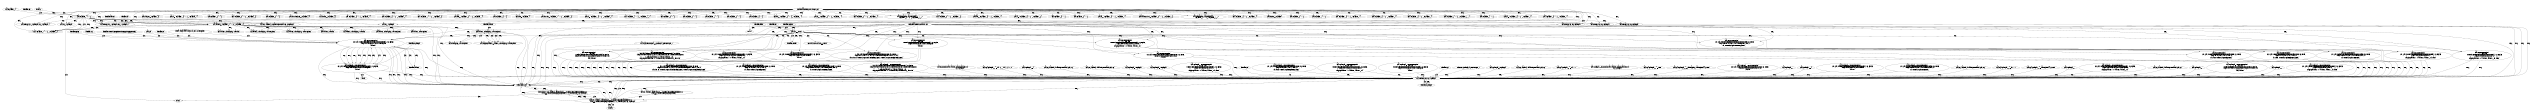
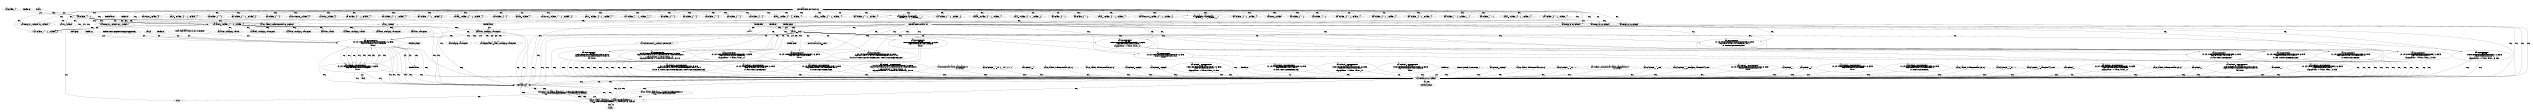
node "(MethodParameterIn,const uint8_t *pos)": label "(MethodParameterIn,const uint8_t *pos)" -> "(MethodParameterIn,const uint8_t *req)"
node "(Identifier,FALSE)": label "(Identifier,FALSE)" -> "(Literal,FALSE)"
edge "(Call,ctx == NULL)" -> "(Call,send_msg(ctx, rsp, rsp_length))": now "(Call,ctx == NULL)" -> "(Call,rsp[byte_count_pos] = rsp_length - byte_count_pos - 1)"
